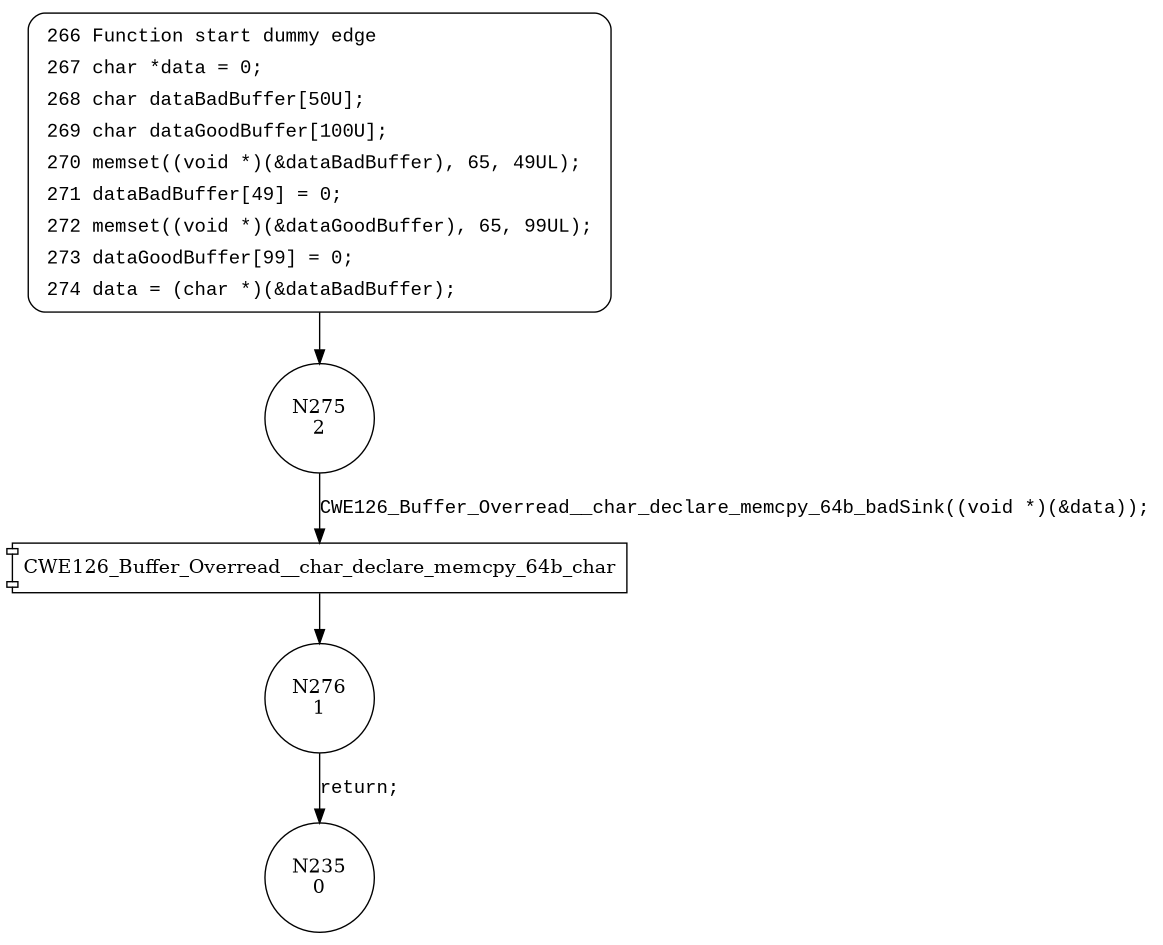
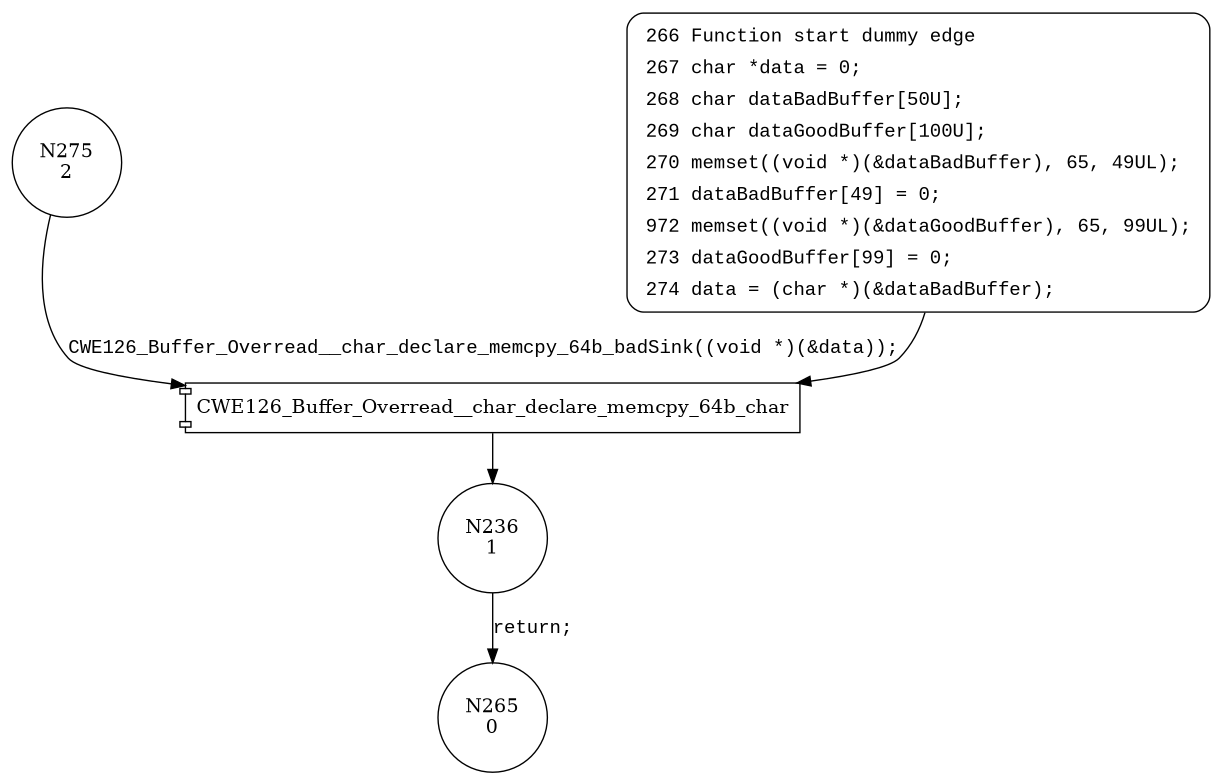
node "266": text "272" -> "972"
edge "266" -> "N275 2": now "266" -> "CWE126_Buffer_Overread__char_declare_memcpy_64b_char"
node "N276 1": label "N276 1" -> "N236 1"
node "N235 0": label "N235 0" -> "N265 0"
